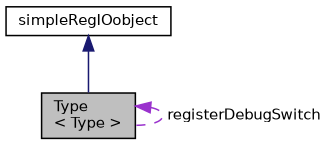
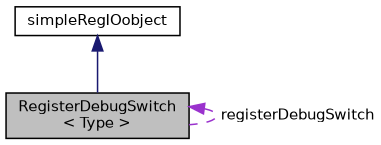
node "Type < Type >": label "Type < Type >" -> "RegisterDebugSwitch < Type >"
